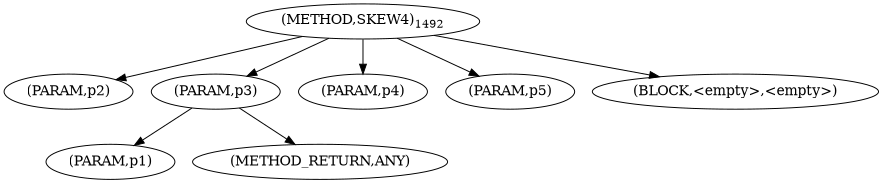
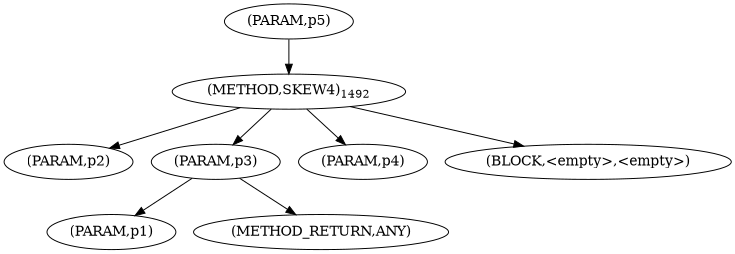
edge "(METHOD,SKEW4)" -> "(PARAM,p5)": reversed
